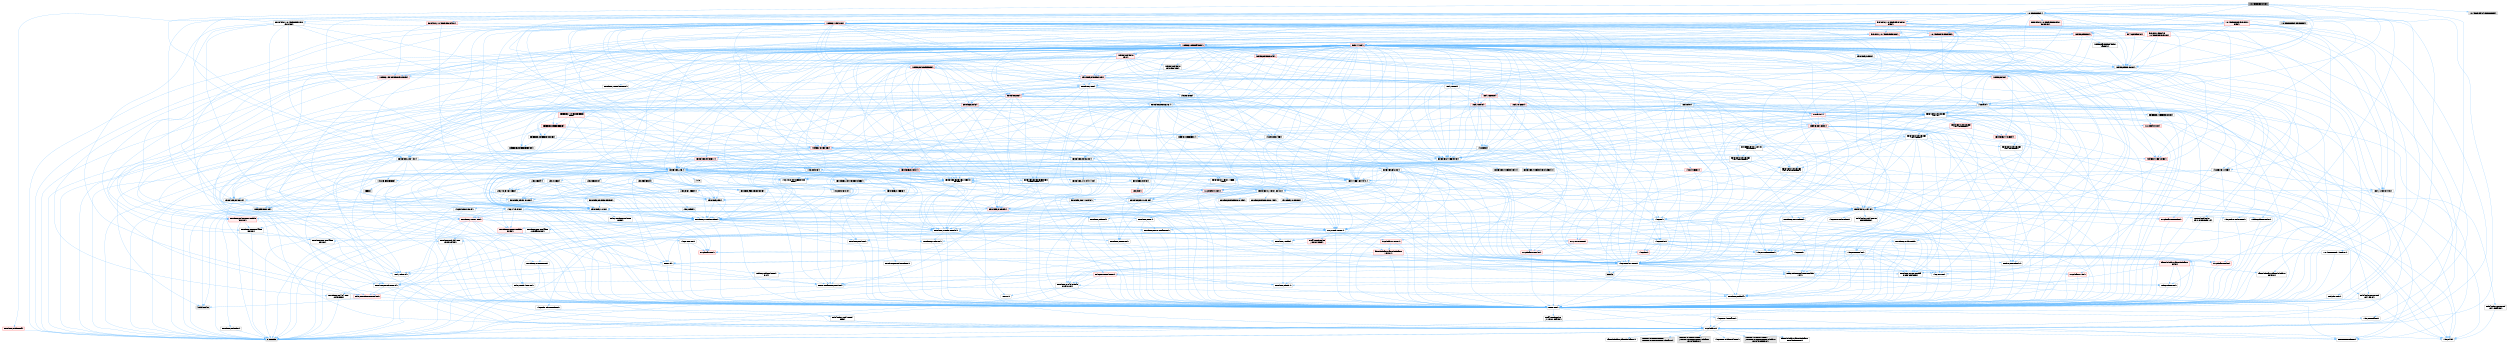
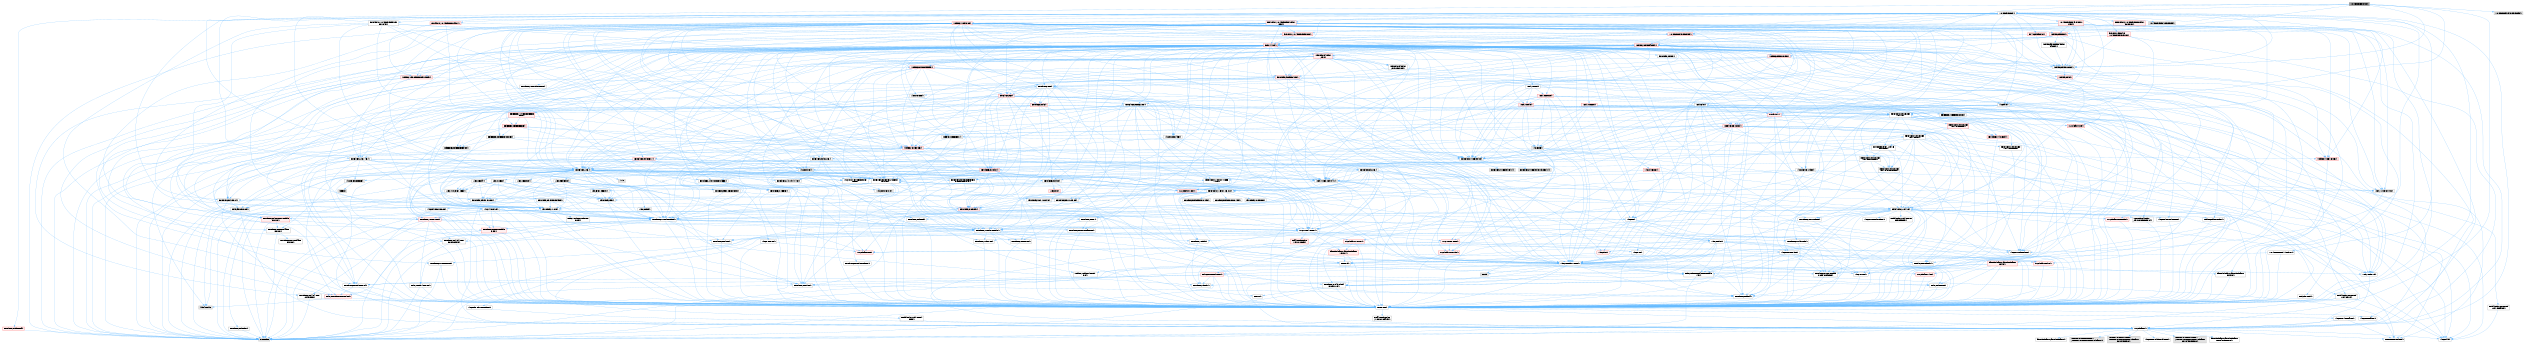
node "Templates/CopyQualifiers AndRefsFromTo.h": removed
node "RemoveReference/Requires.h": label "RemoveReference/Requires.h" -> "Templates/Requires.h"
